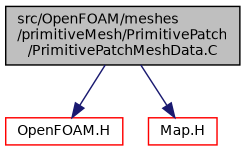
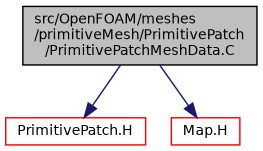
node "OpenFOAM.H": label "OpenFOAM.H" -> "PrimitivePatch.H"
